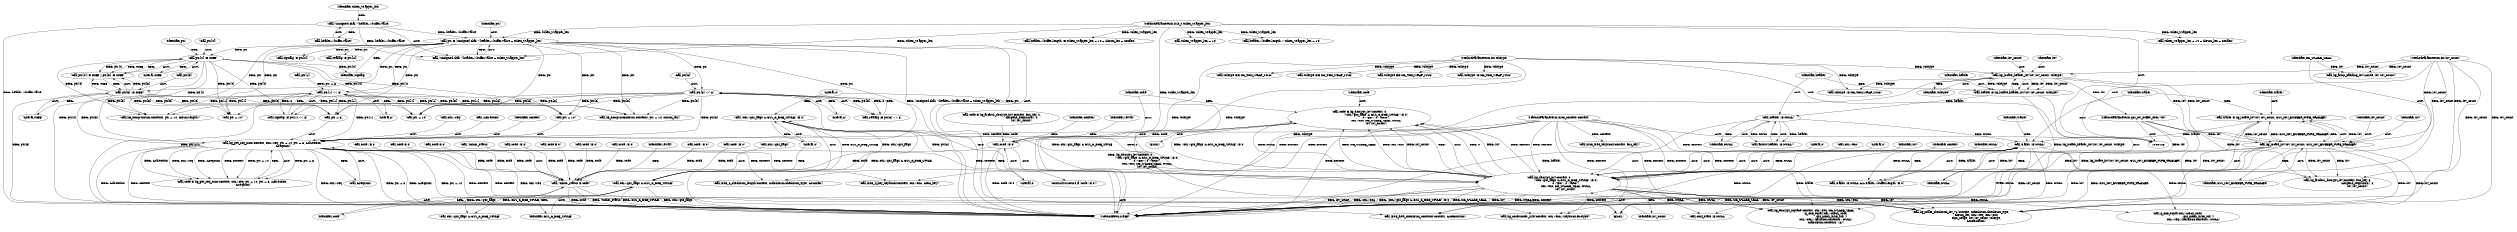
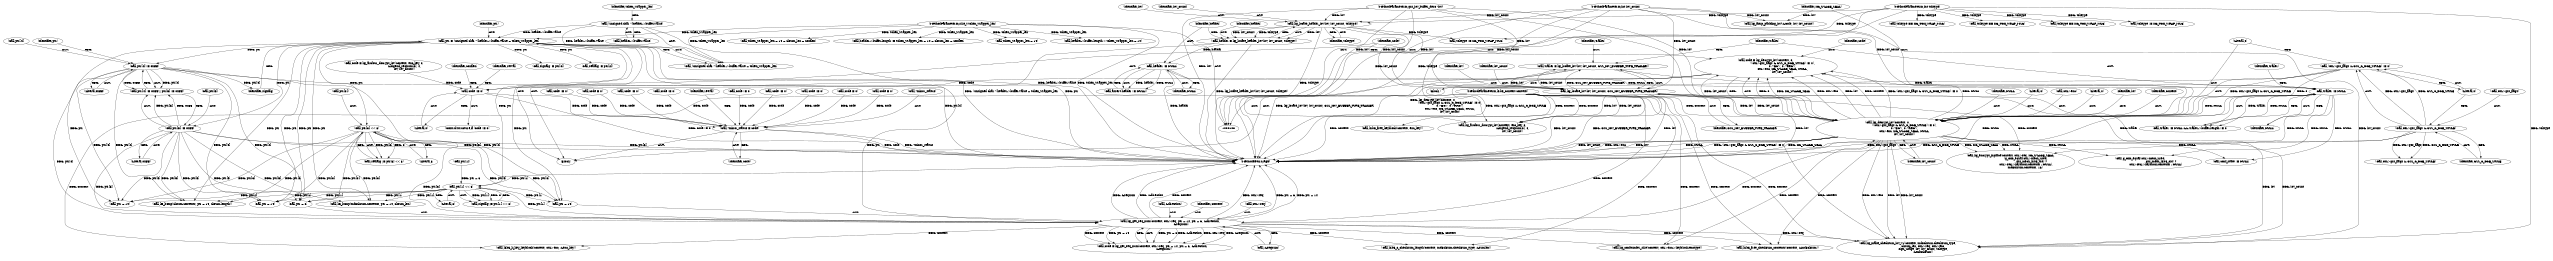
edge "(Call,kg_locate_header_iov(iov, iov_count, toktype))" -> "(MethodParameterIn,gss_iov_buffer_desc *iov)": reversed
edge "(Call,trailer != NULL)" -> "(Call,conf_state != NULL)": label "TYPE: NULL" -> "DDG: NULL"
edge "(Call,ptr[1] << 8)" -> "(MethodReturn,RET)": reversed
